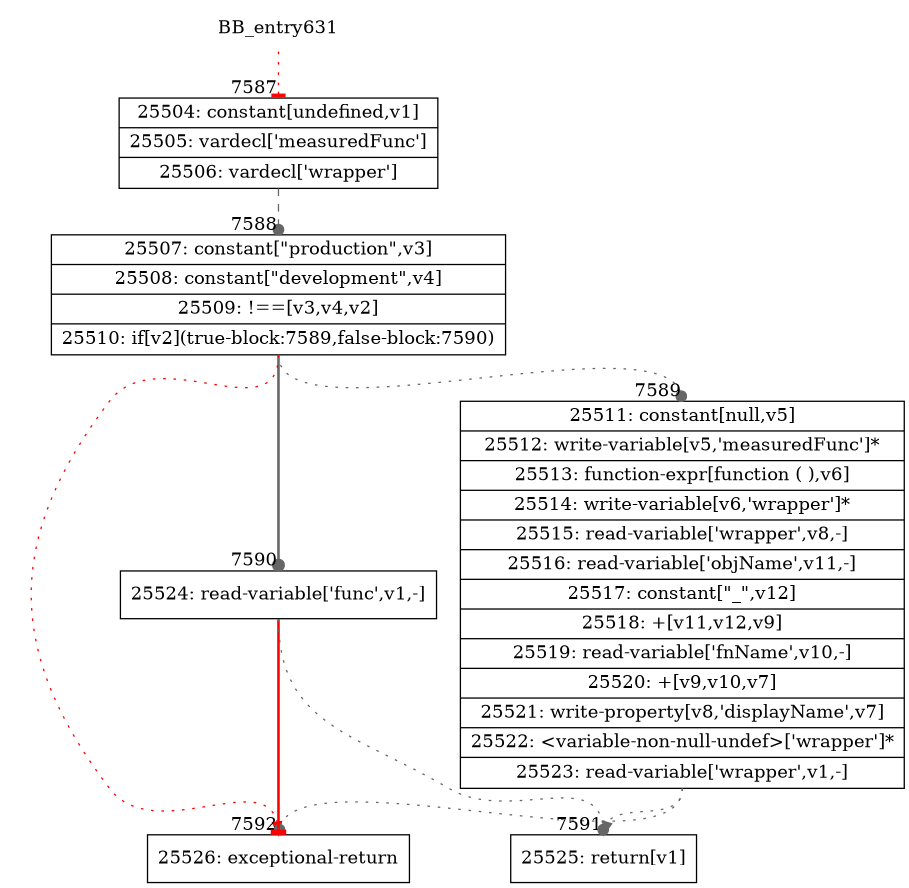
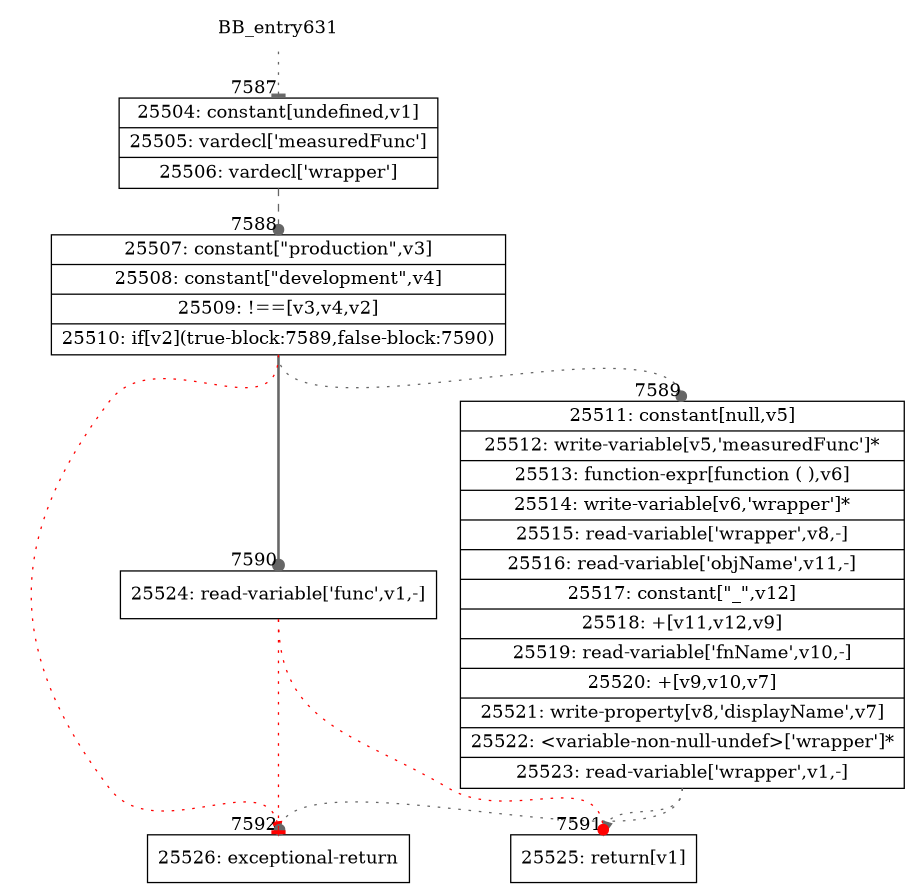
edge "BB_entry631" -> "25504: constant[undefined,v1]": color red -> gray40
edge "25524: read-variable['func',v1,-]" -> "25526: exceptional-return": style bold -> dotted
edge "25524: read-variable['func',v1,-]" -> "25525: return[v1]": color gray40 -> red
